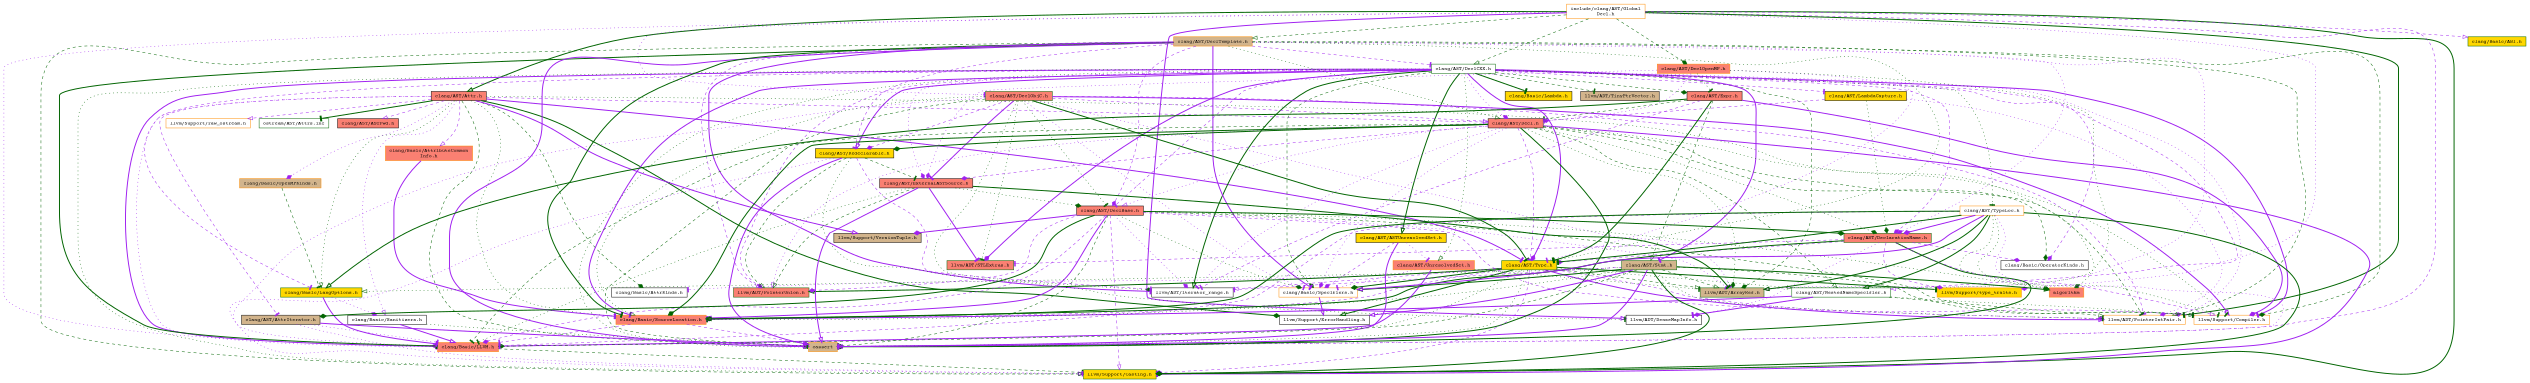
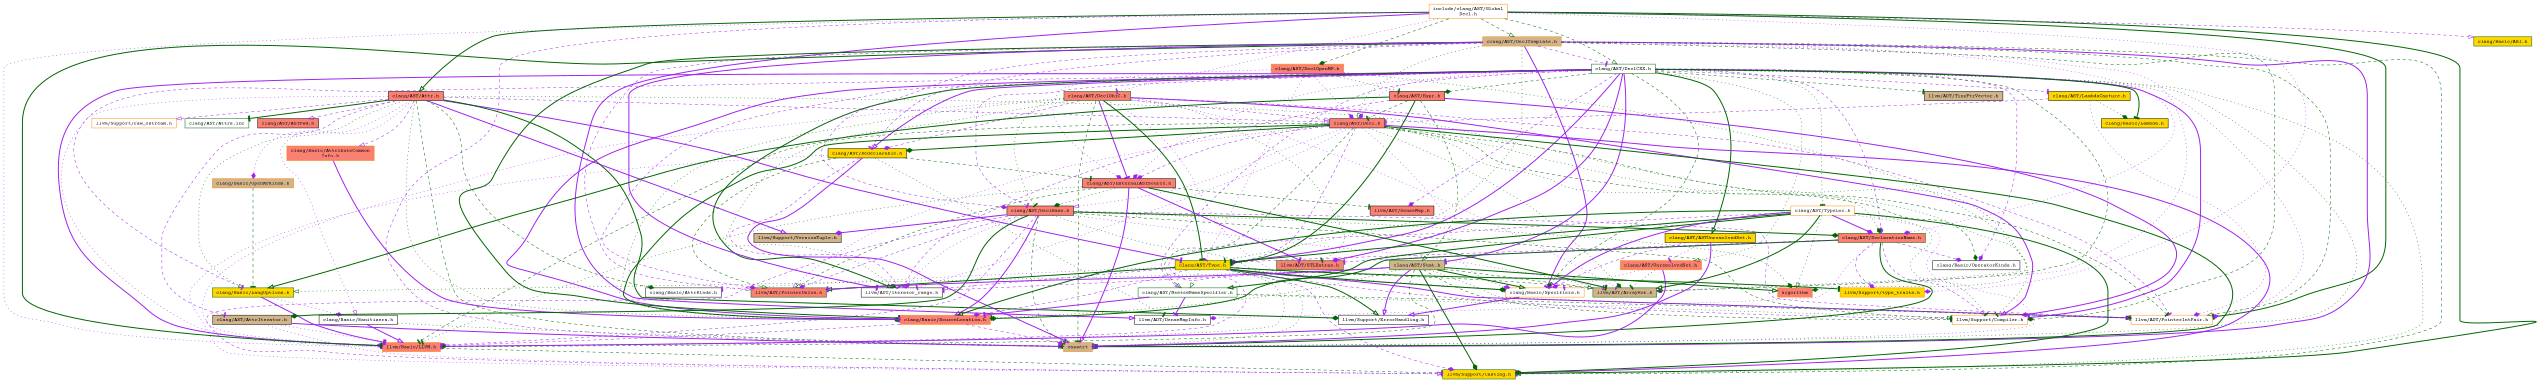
node "ostream/AST/Attrs.inc": label "ostream/AST/Attrs.inc" -> "clang/AST/Attrs.inc"
edge "clang/AST/LambdaCapture.h" -> "clang/AST/DeclarationName.h": now "clang/AST/LambdaCapture.h" -> "clang/Basic/Lambda.h"
node "llvm/ADT/DenseMap.h": added
edge "clang/AST/Stmt.h" -> "cassert": now "clang/AST/Stmt.h" -> "llvm/ADT/PointerUnion.h"
node "clang/Basic/LLVM.h": label "clang/Basic/LLVM.h" -> "llvm/Basic/LLVM.h"
